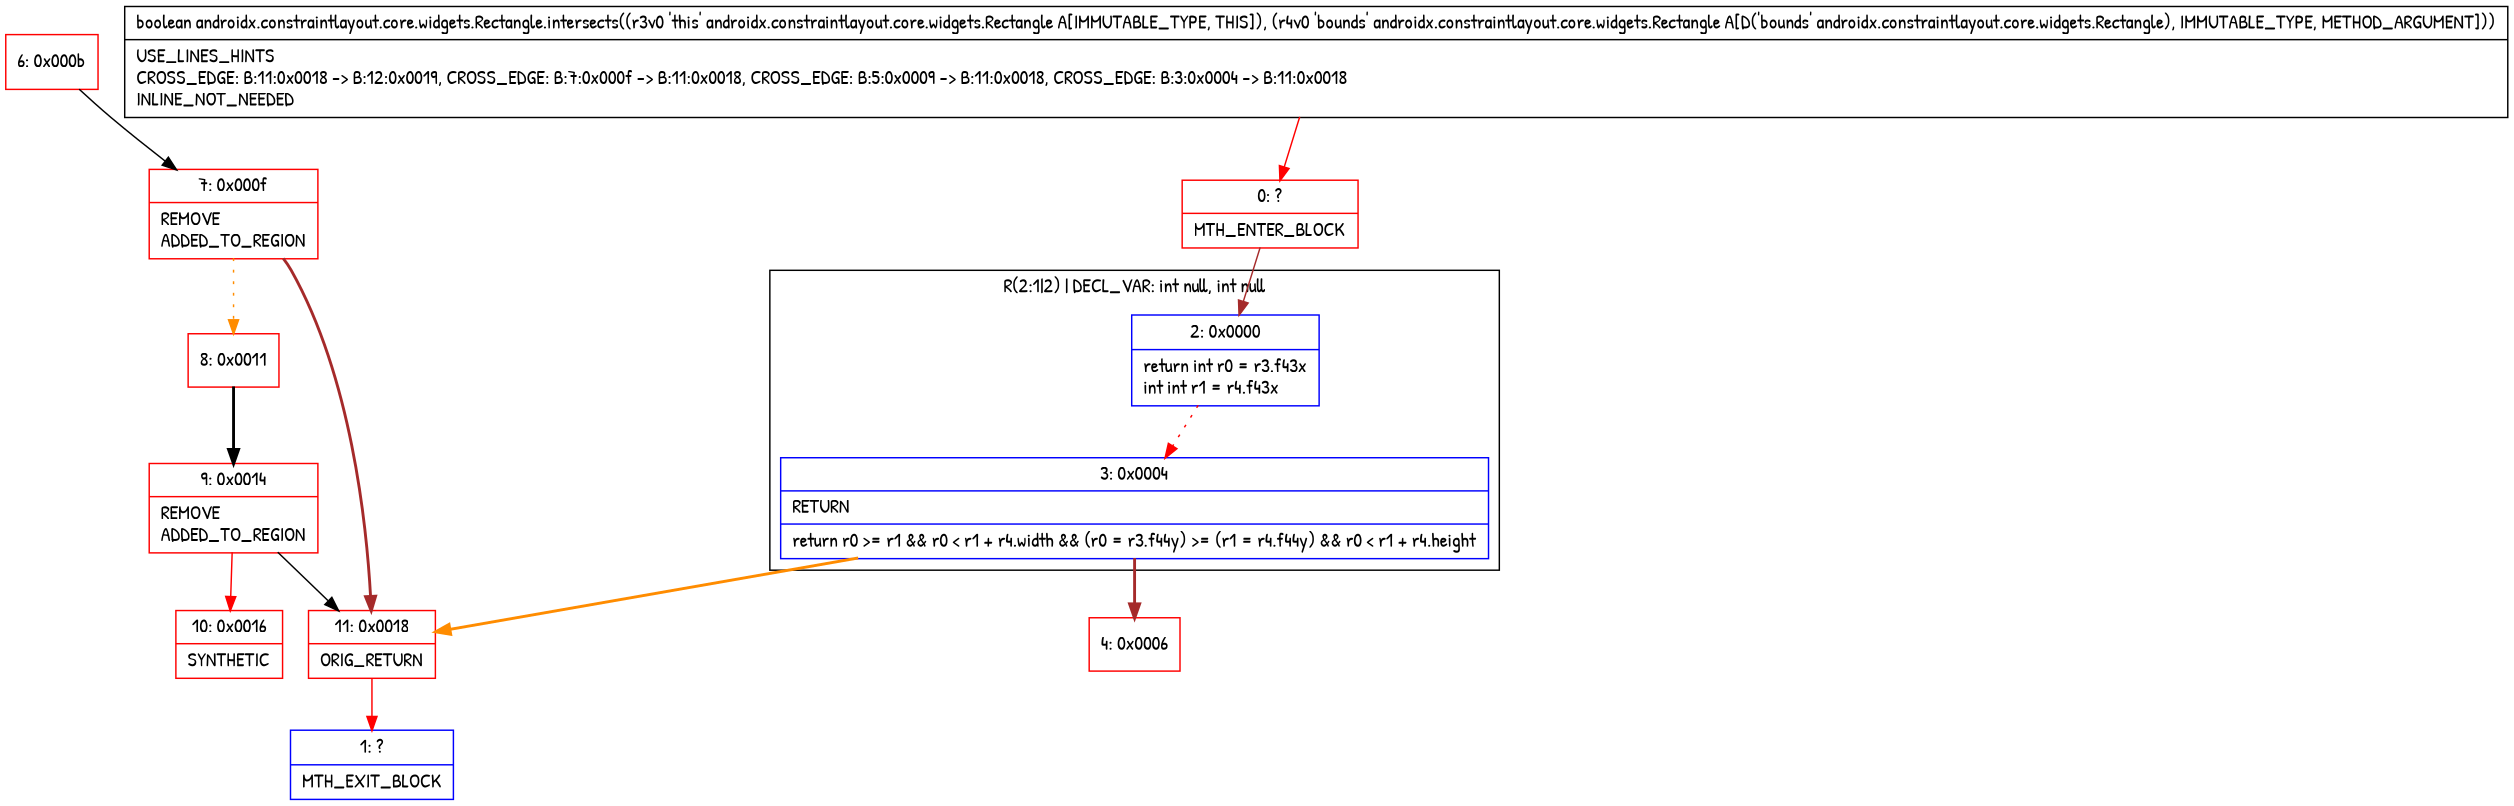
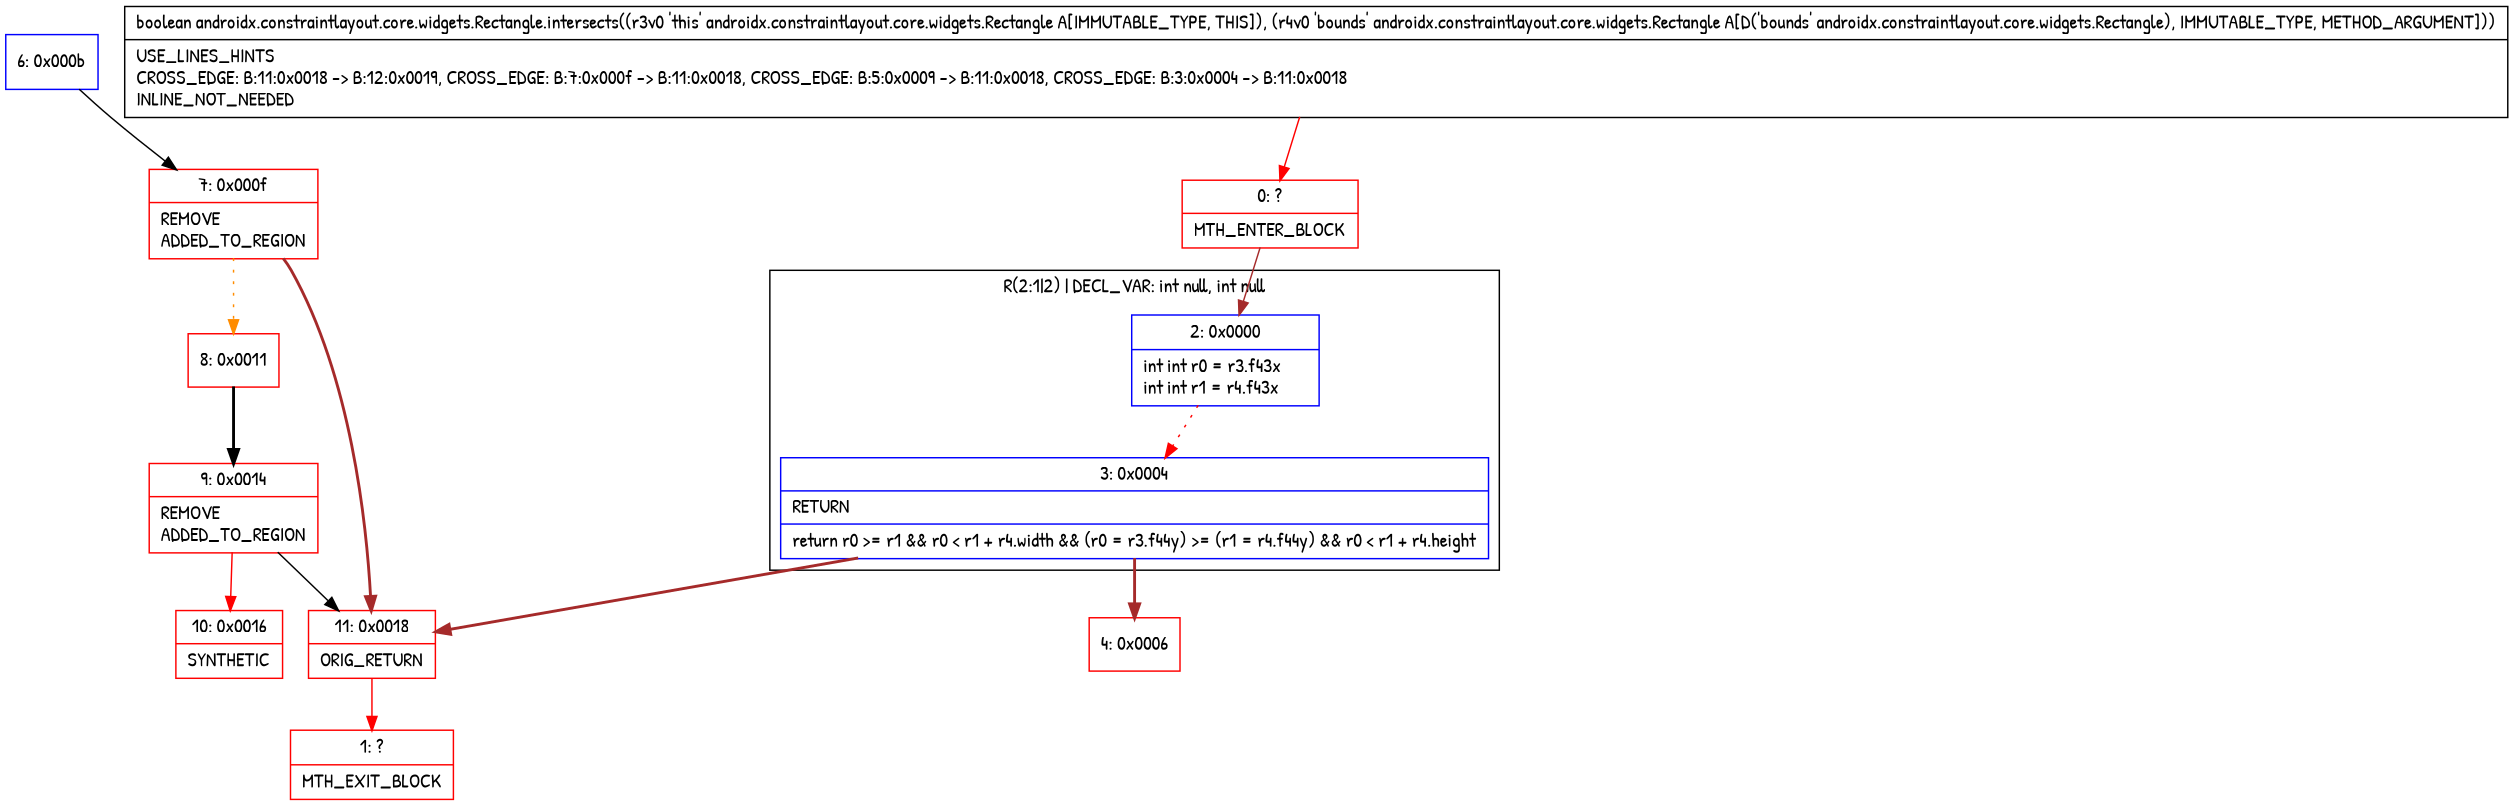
node "6: 0x000b": color red -> blue
node "2: 0x0000": text "return int r0 = r3.f43x" -> "int int r0 = r3.f43x"
edge "3: 0x0004" -> "11: 0x0018": color darkorange -> brown
node "1: ?": color blue -> red
